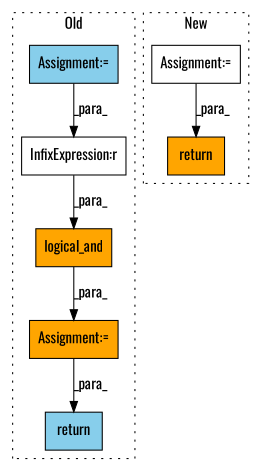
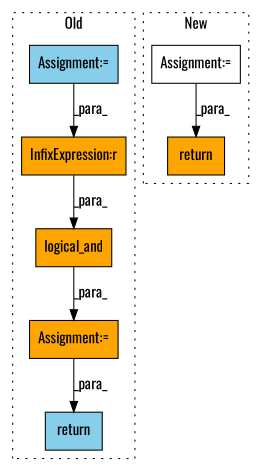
node "InfixExpression:r": fillcolor white -> orange
